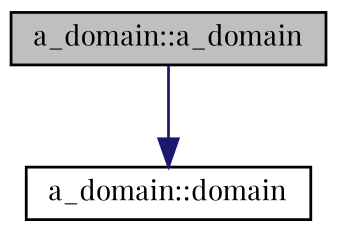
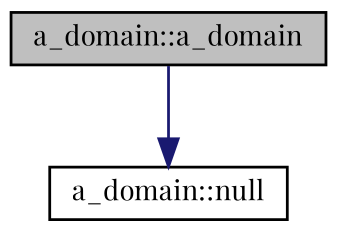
node "a_domain::domain": label "a_domain::domain" -> "a_domain::null"
